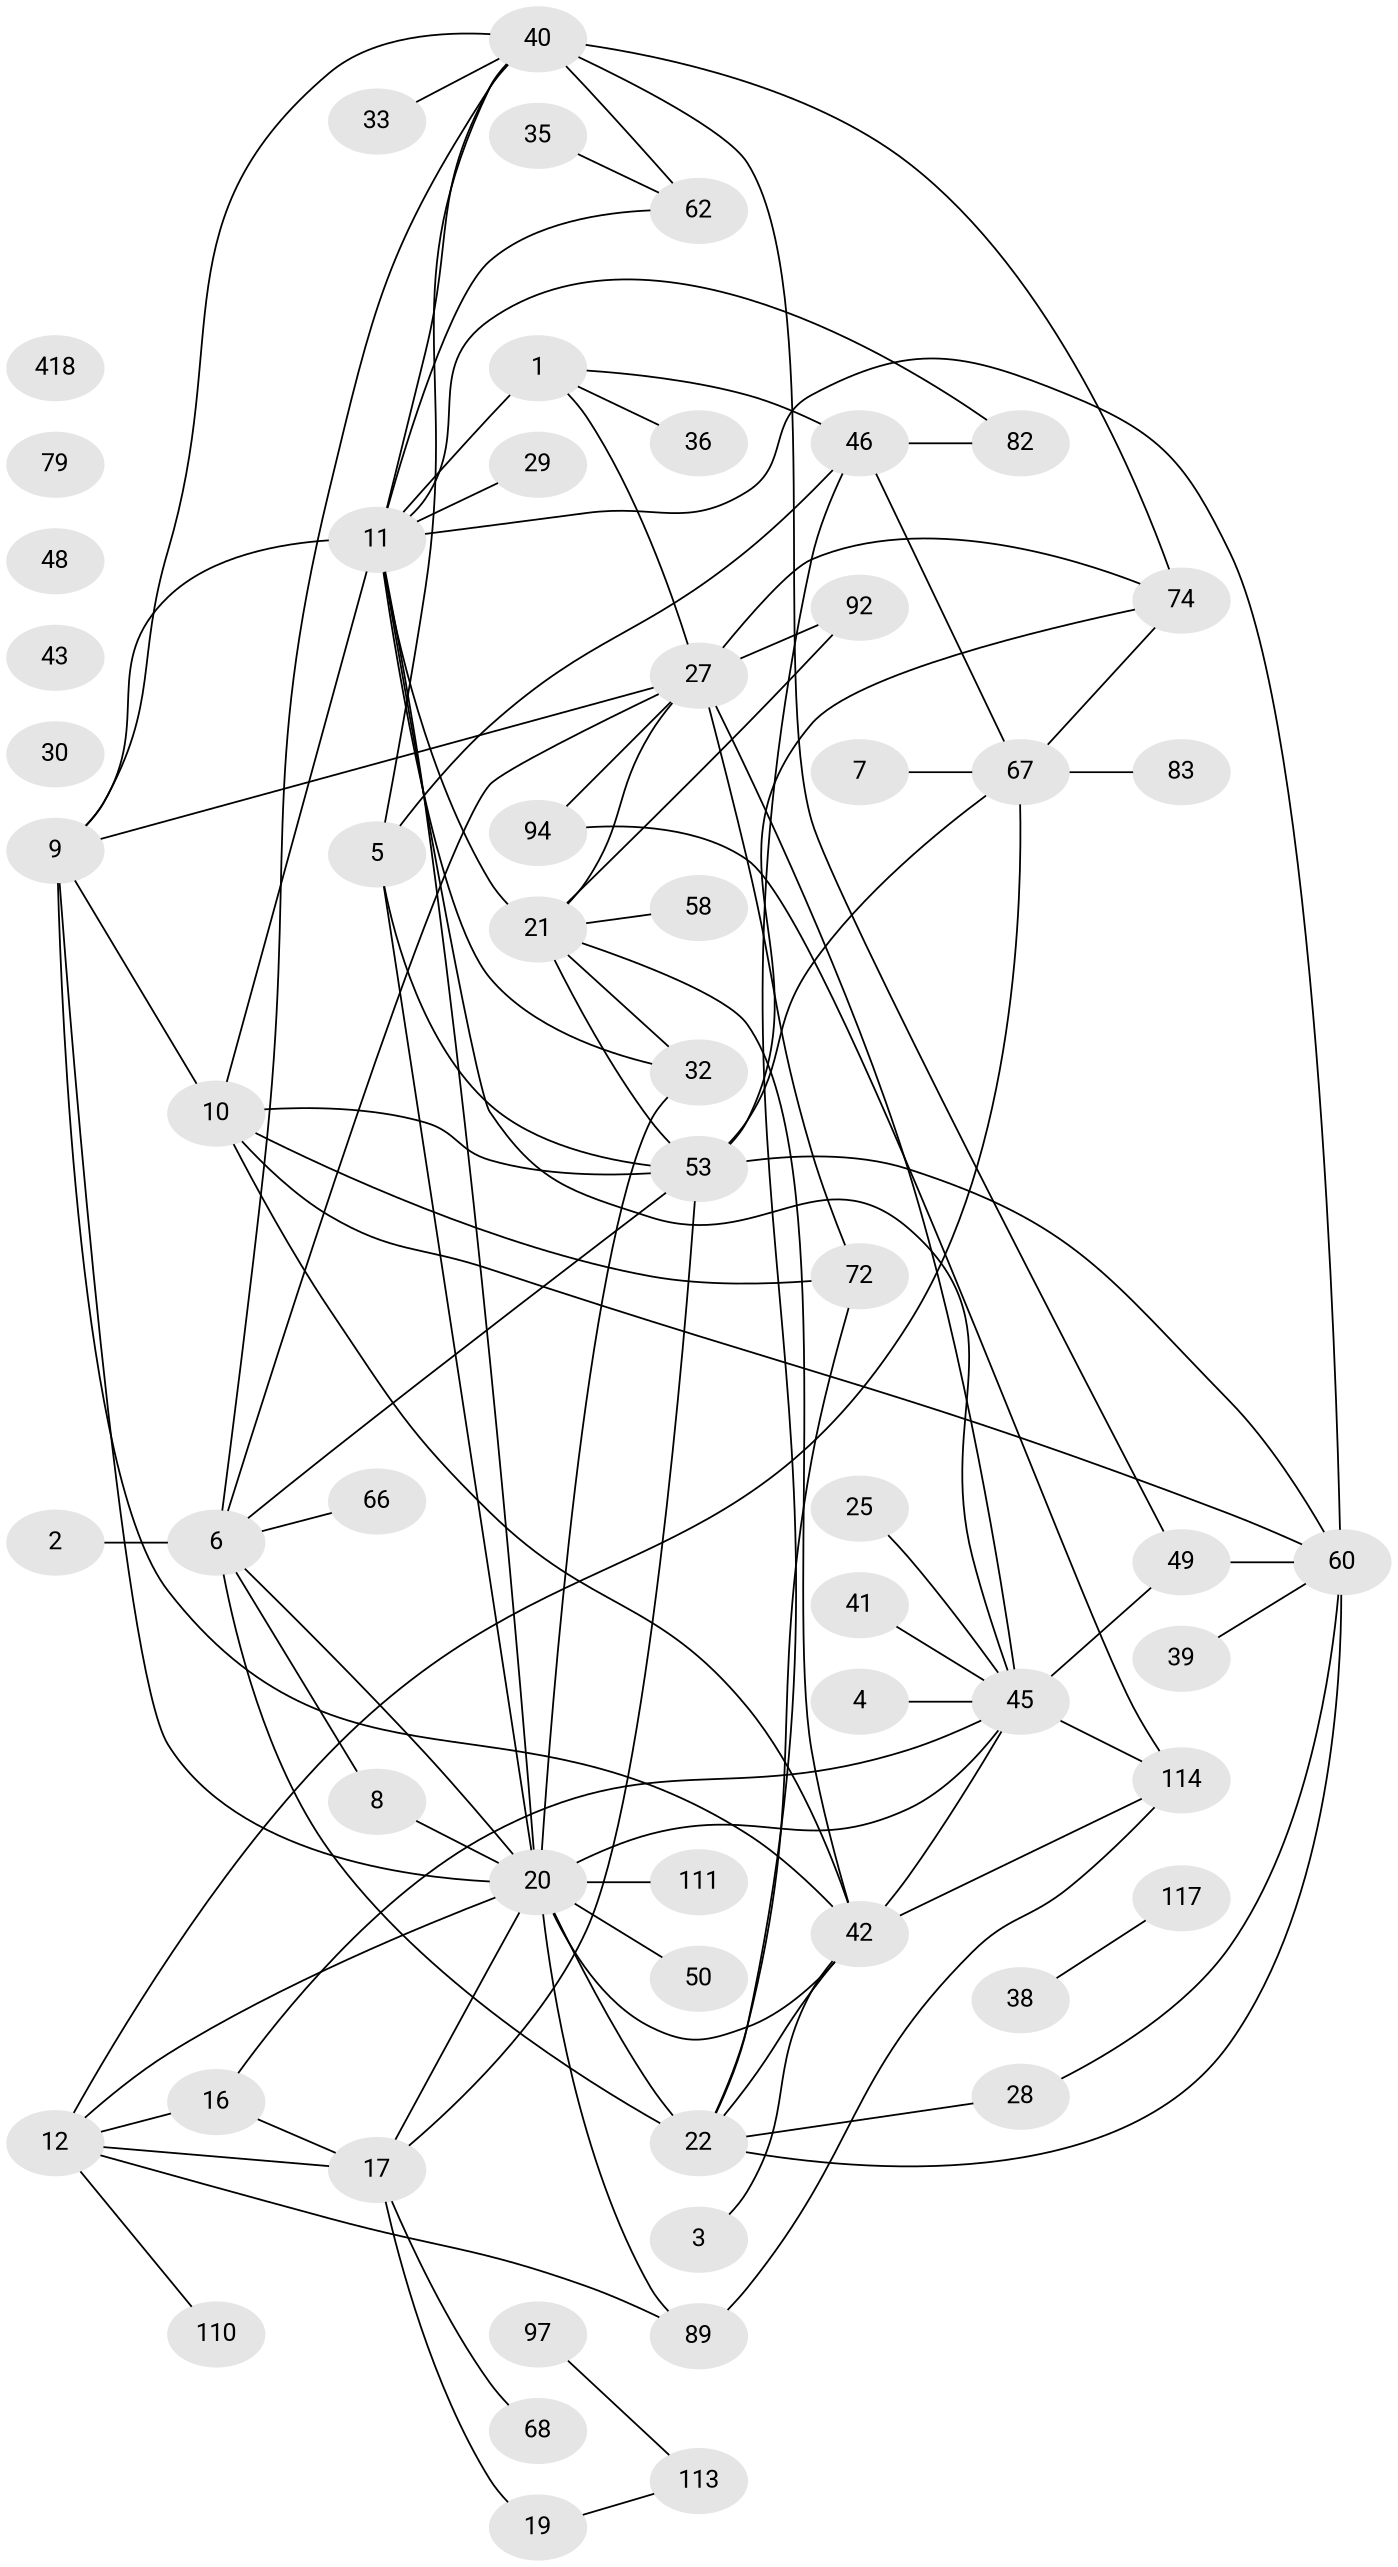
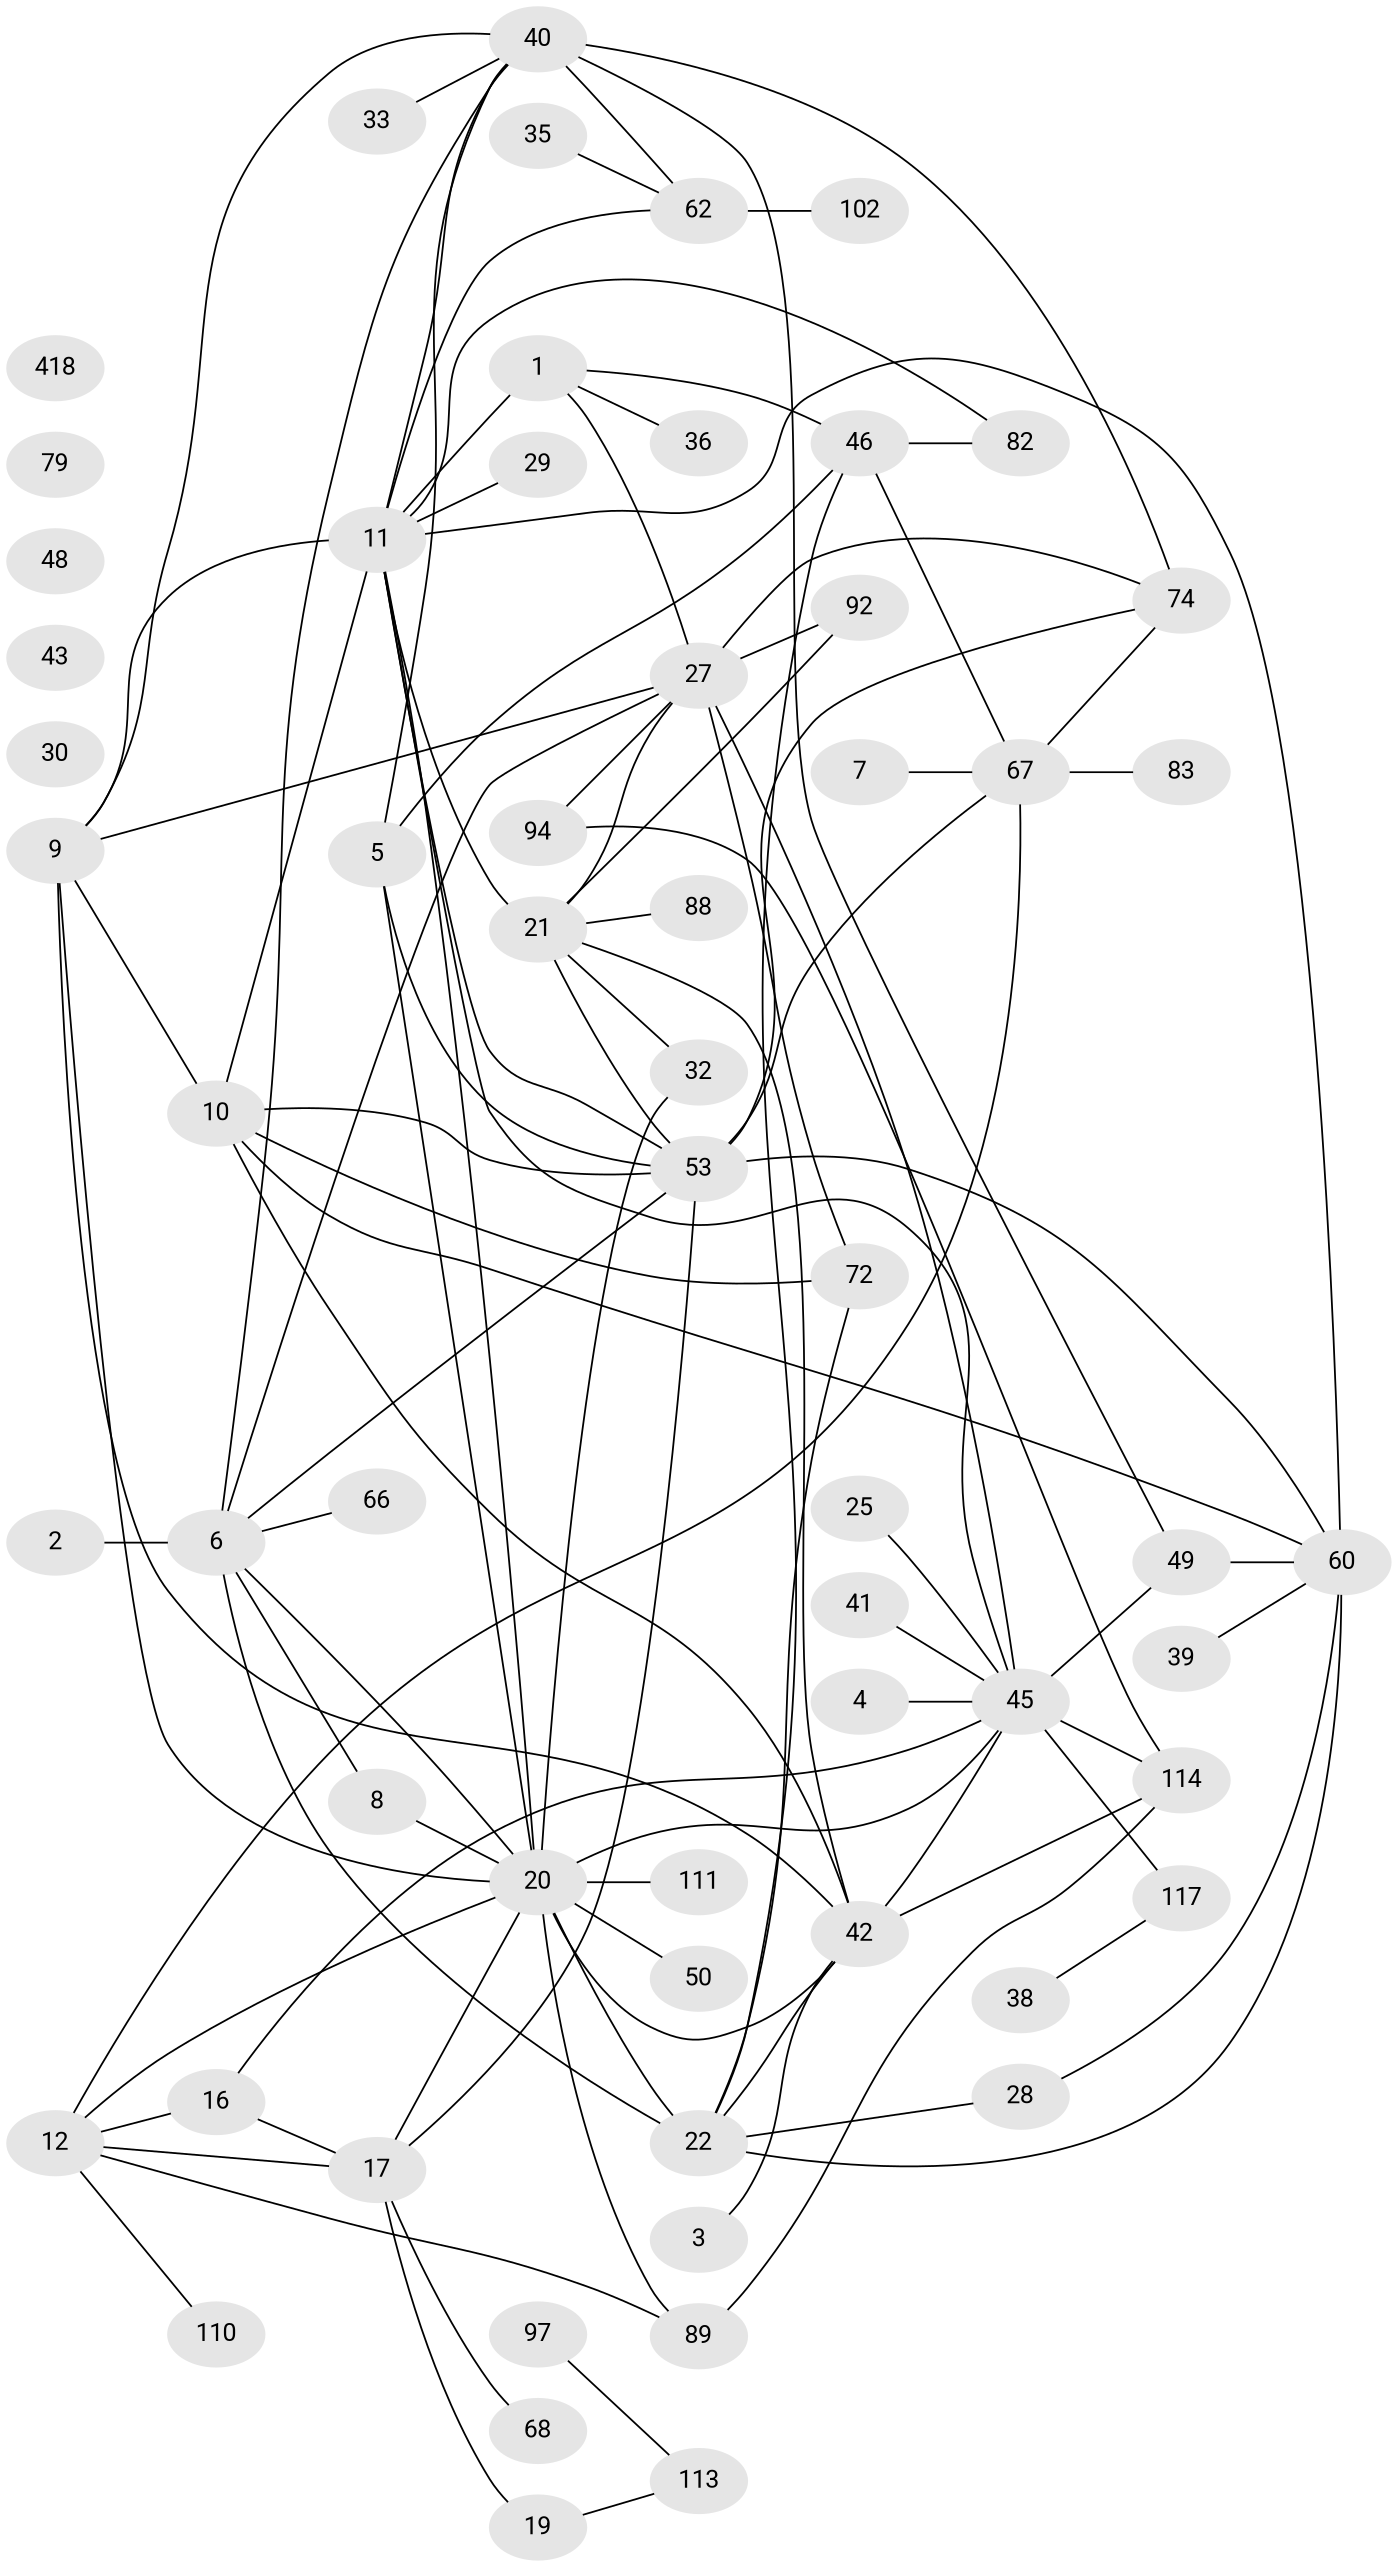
node "102": added
node "58": label "58" -> "88"
edge "11" -- "32": now "11" -- "53"
edge "45" -- "117": added
